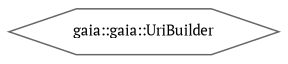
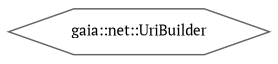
node "gaia::gaia::UriBuilder": label "gaia::gaia::UriBuilder" -> "gaia::net::UriBuilder"
